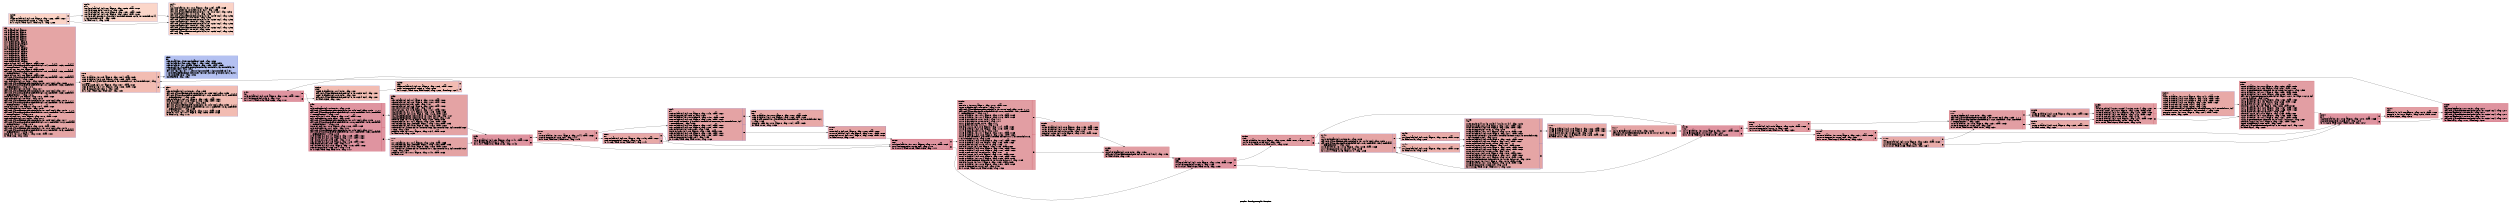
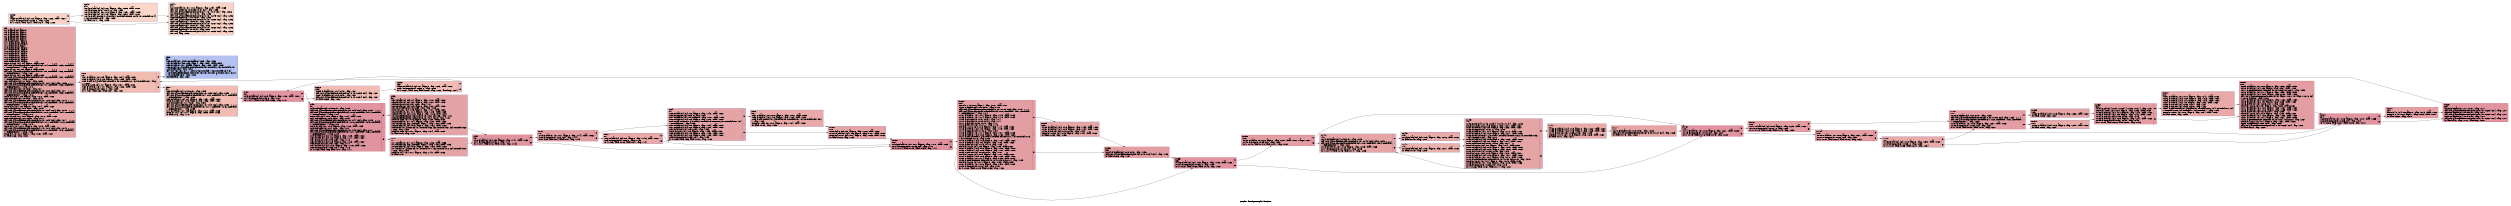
node "%56:": text "%61 = sub nsw i64 %59, %60, !dbg !1123" -> "%61 = quotearg nsw i64 %59, %60, !dbg !1123"
